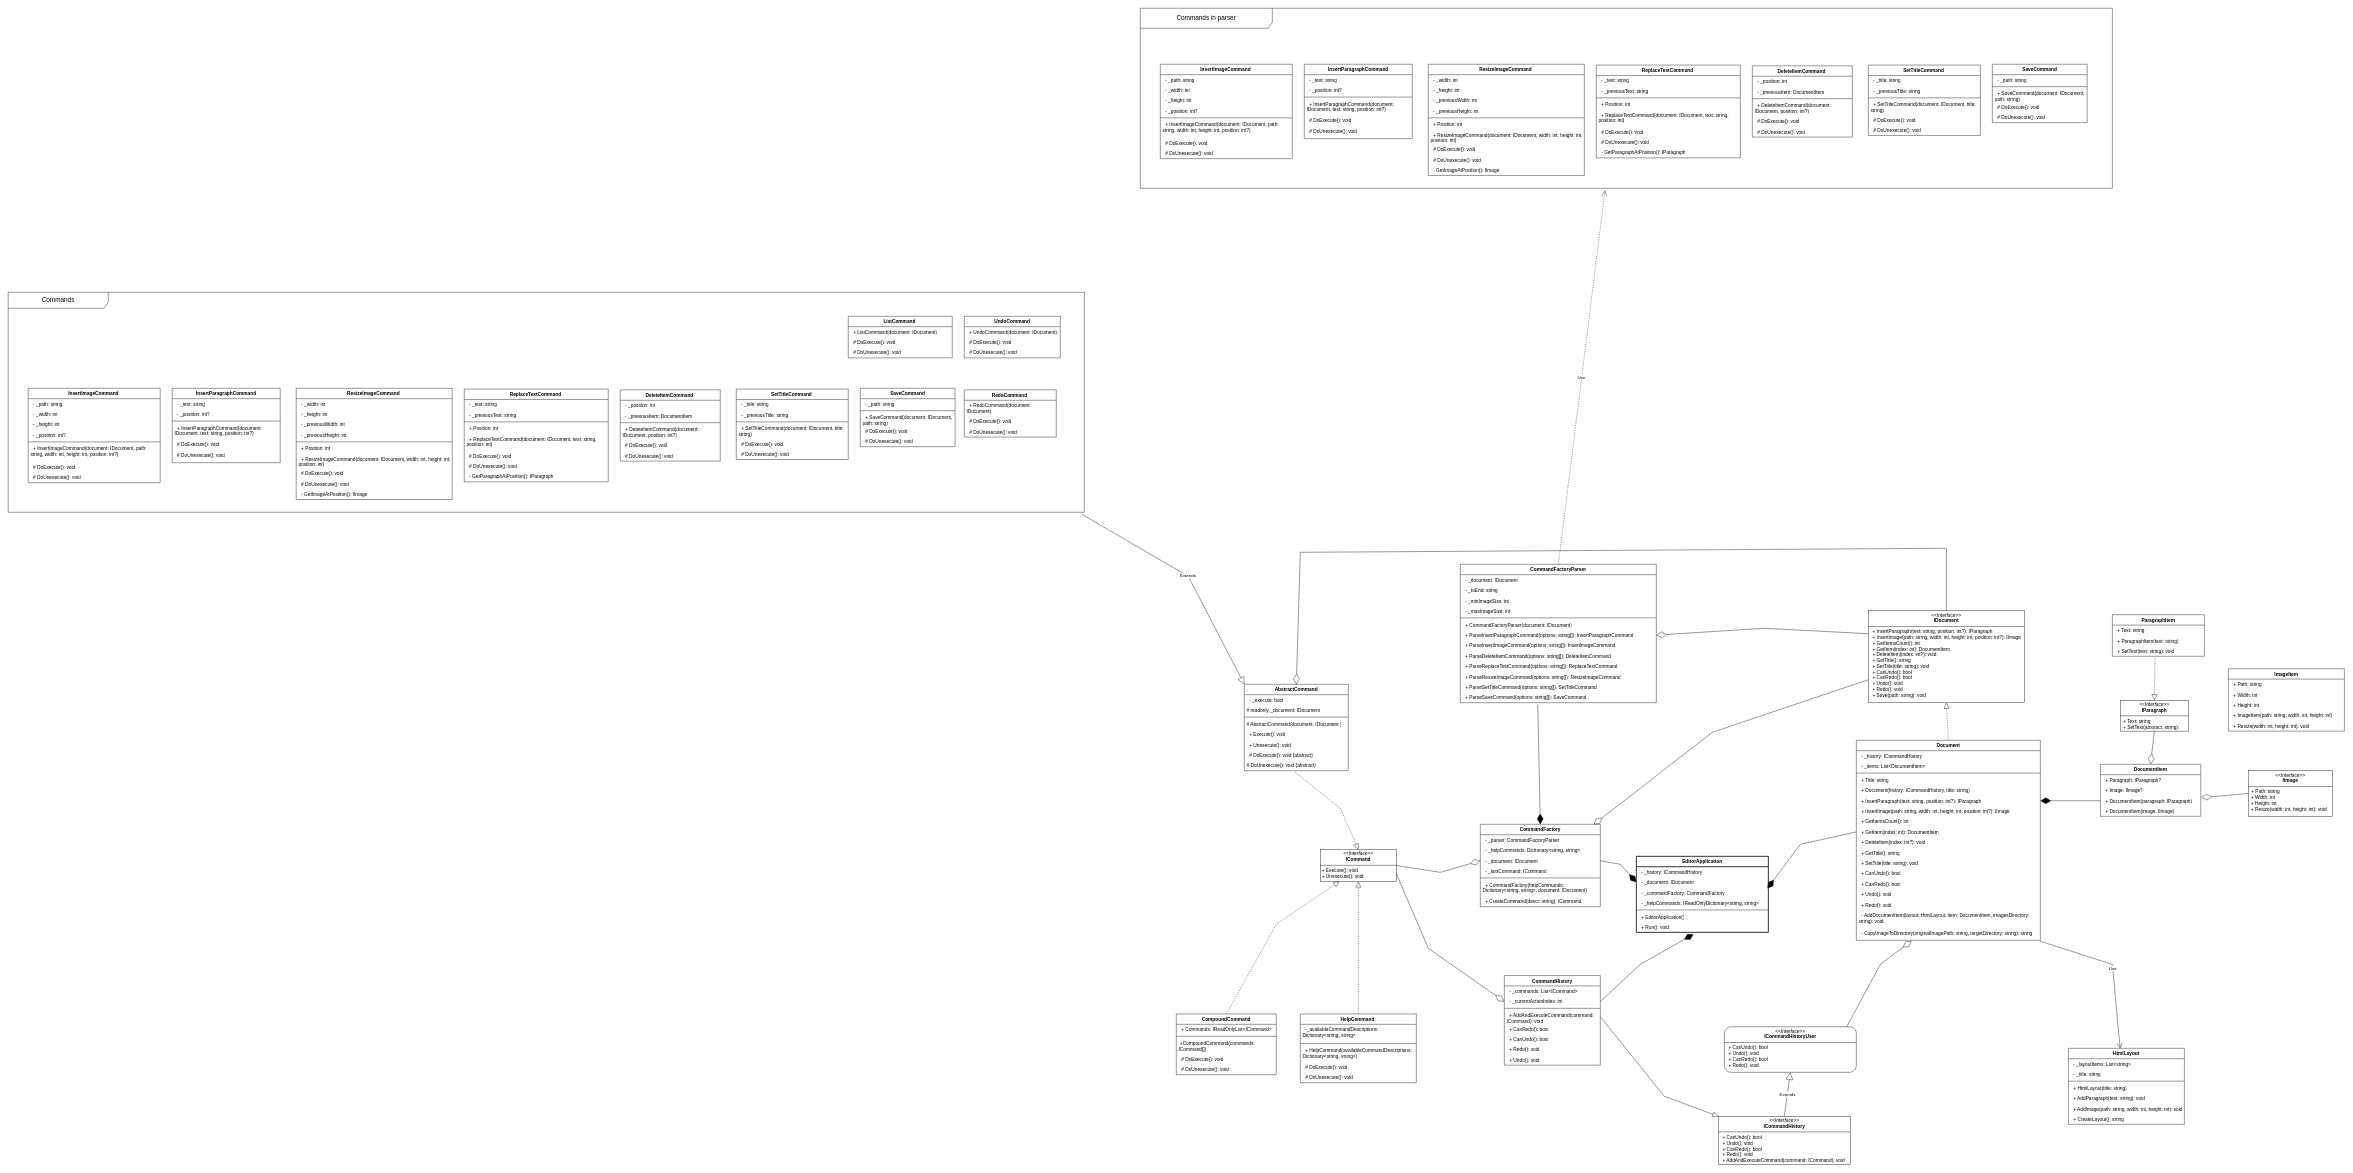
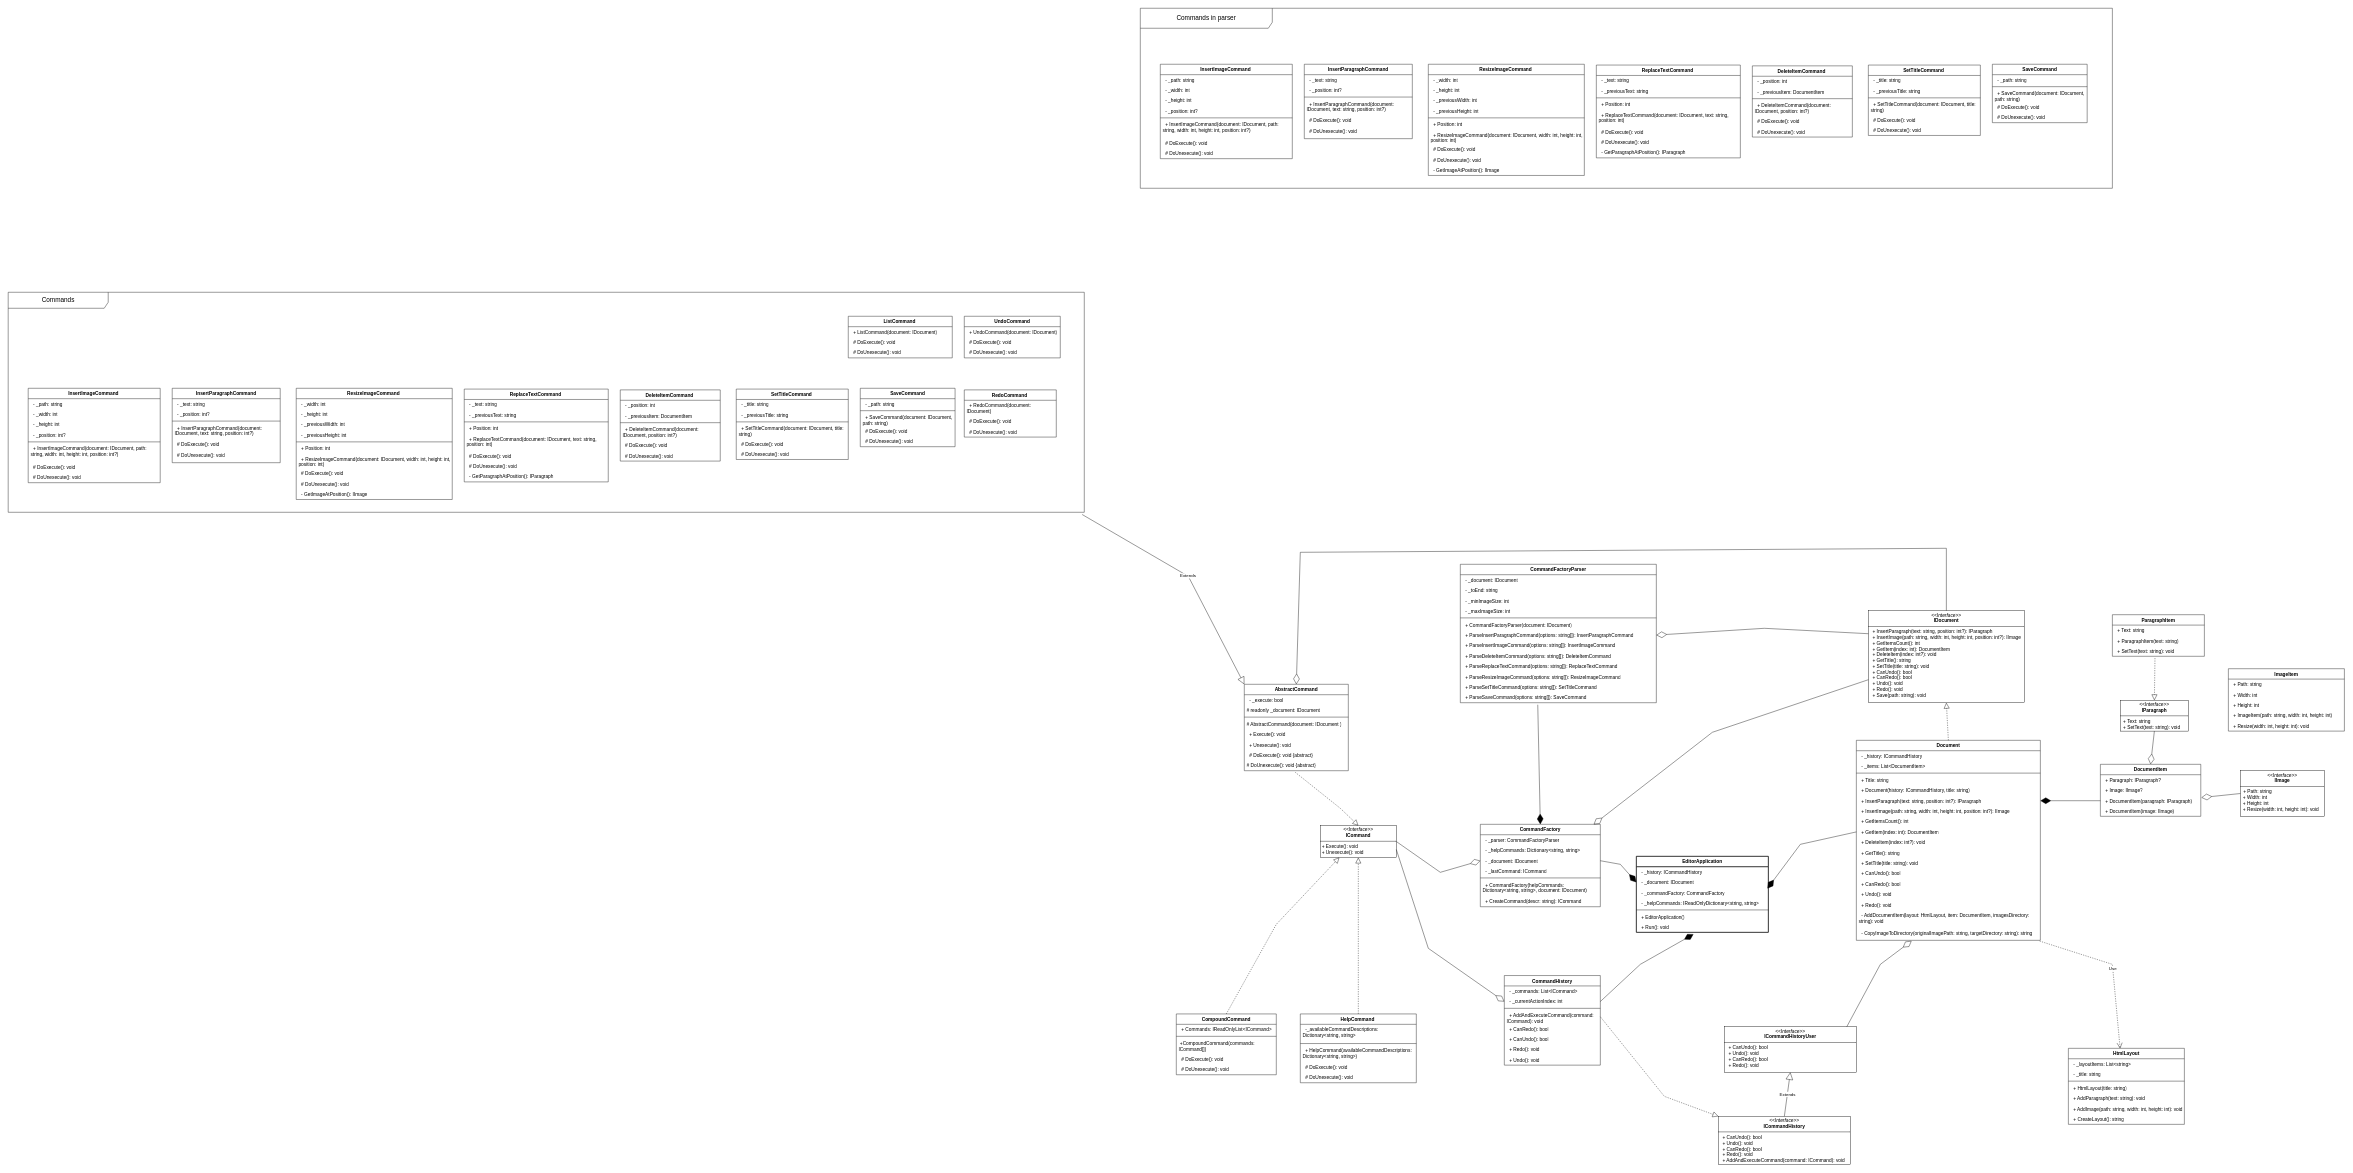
edge "CommandFactoryParser" -> "Commands in parser": removed, label "Use"
node "<<Interface>> IParagraph + Text: string + SetText(abstract: string): void": label "<<Interface>> IParagraph + Text: string + SetText(abstract: string): void" -> "<<Interface>> IParagraph + Text: string + SetText(text: string): void"
node "<<Interface>> IImage + Path: string + Width: int + Height: int + Resize(width: int, height: int): void": moved (2290, 793) -> (2282, 793)
node "<<Interface>> ICommand + Execute(): void + Unexecute(): void": moved (1358, 865) -> (1358, 841)
edge "- CopyImageToDirectory(originalImagePath: string, targetDirectory: string): string" -> "HtmlLayout": style solid -> dashed
node "<<Interface>> ICommandHistoryUser + CanUndo(): bool + Undo(): void + CanRedo(): bool + Redo(): void": shape rounded rectangle -> rectangle
edge "+ AddAndExecuteCommand(command: ICommand): void" -> "<<Interface>> ICommandHistory + CanUndo(): bool + Undo(): void + CanRedo(): bool + Redo(): void + AddAndExecuteCommand(command: ICommand): void": style solid -> dashed
